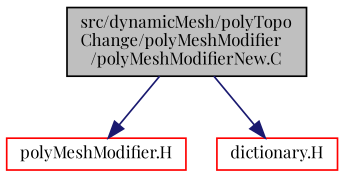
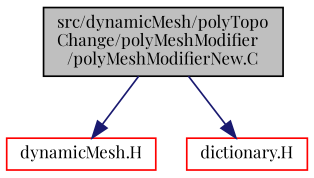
node "polyMeshModifier.H": label "polyMeshModifier.H" -> "dynamicMesh.H"
